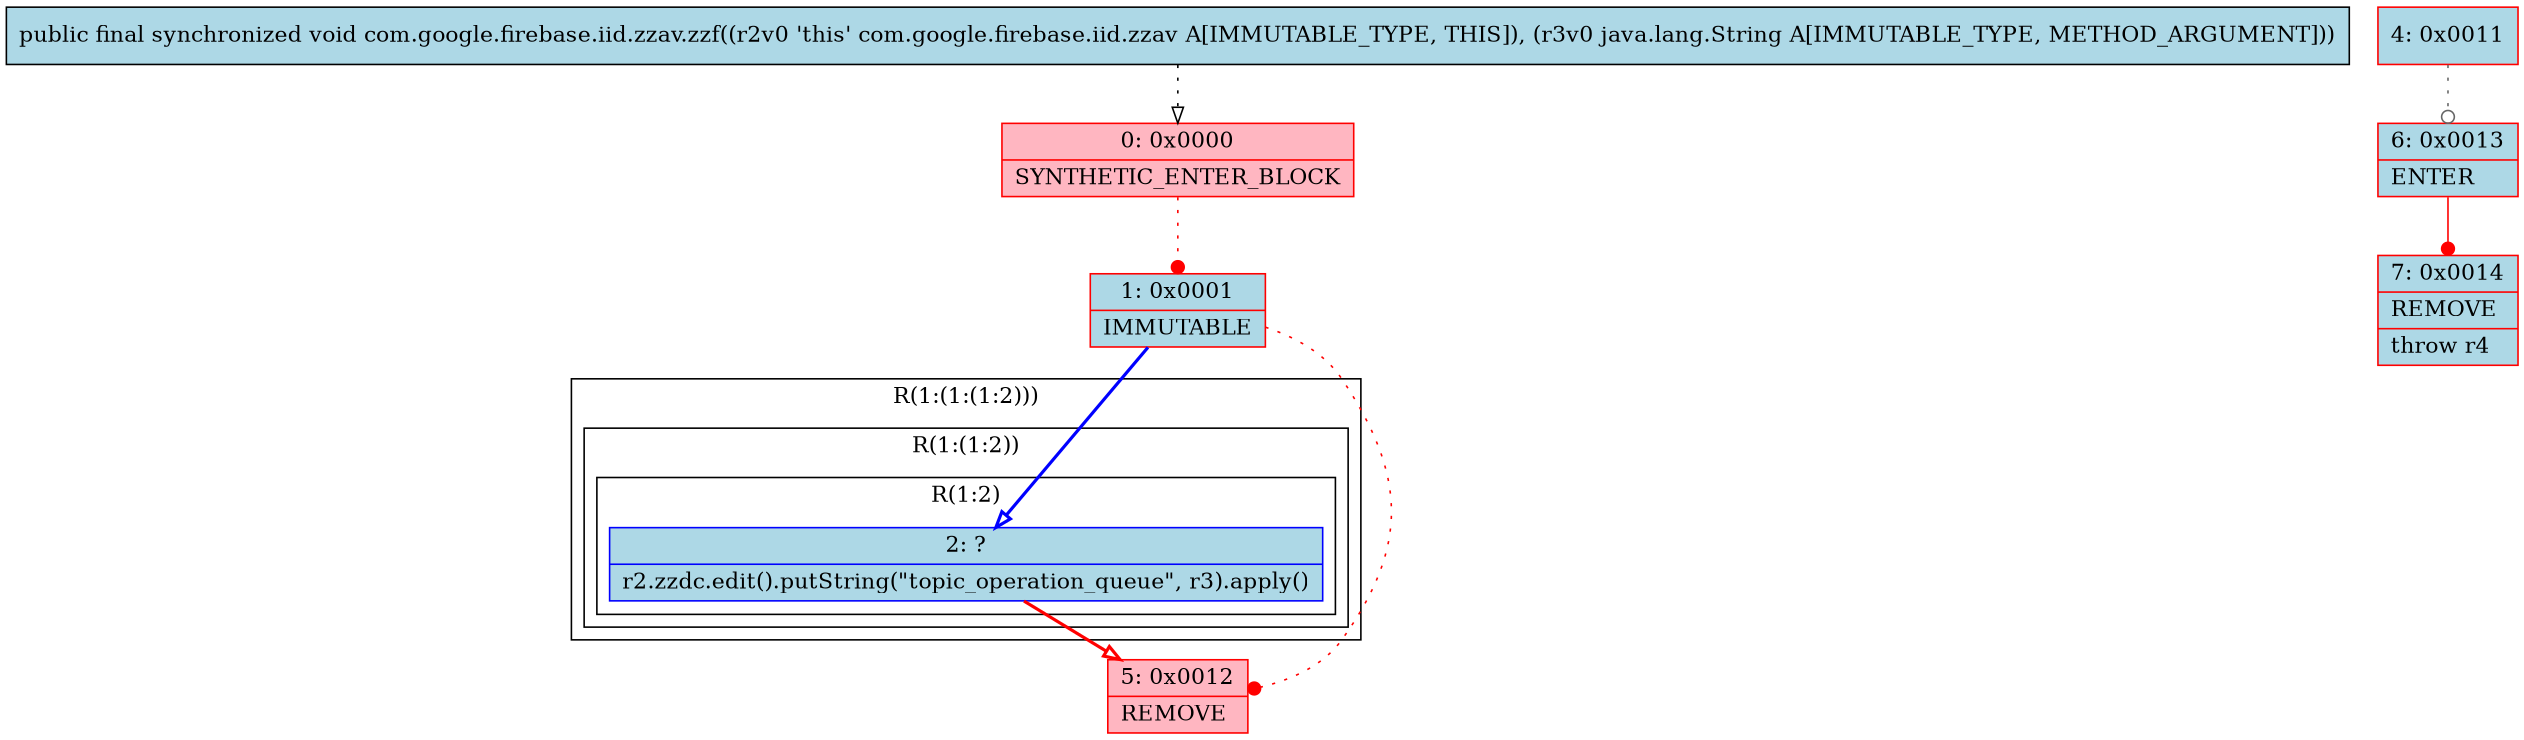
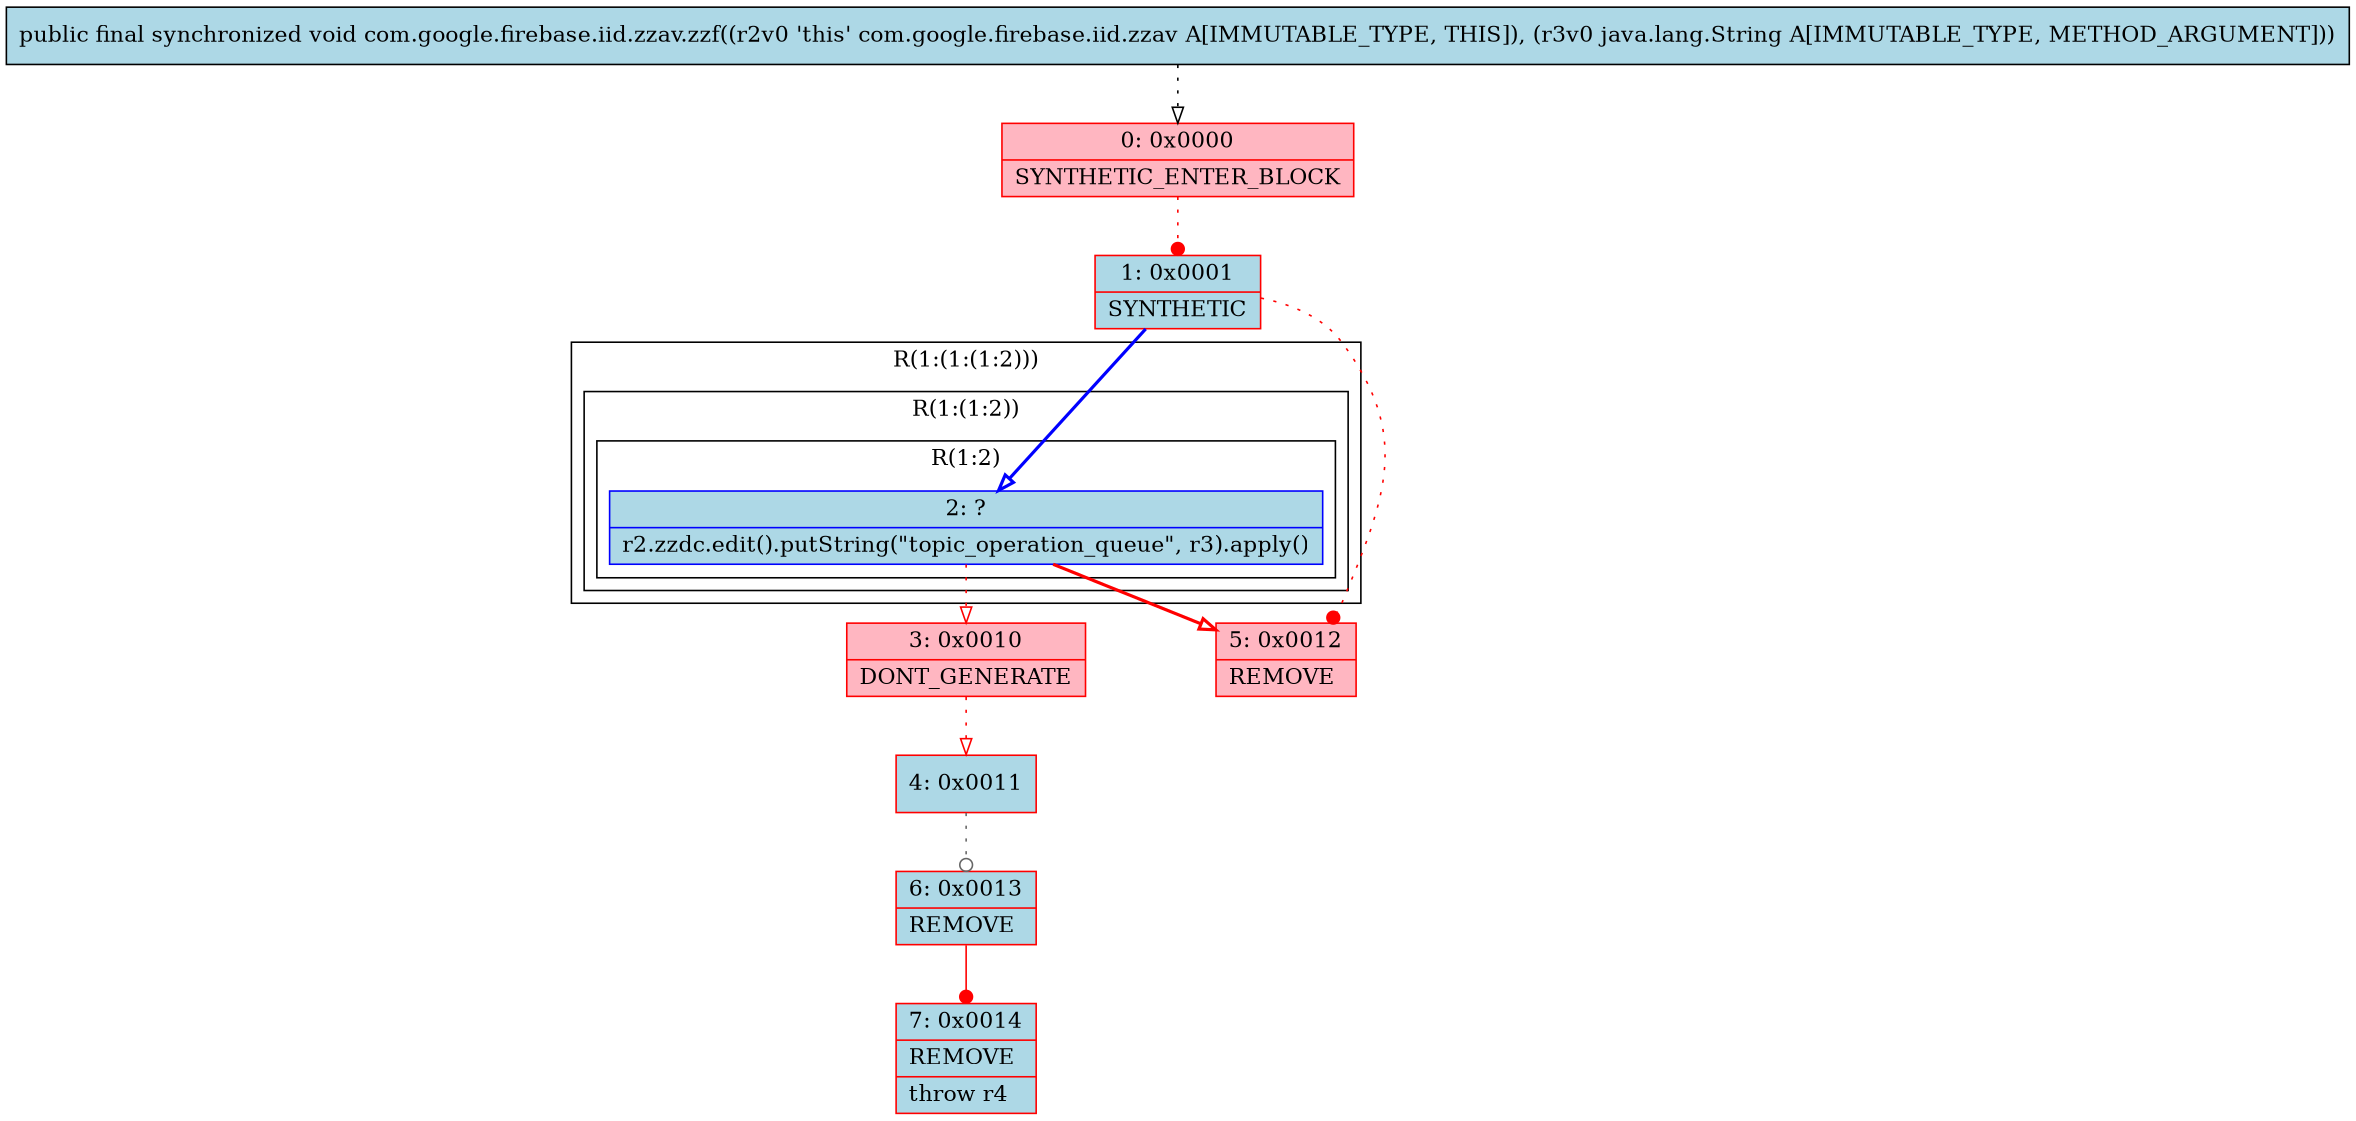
node "6: 0x0013": text "ENTER" -> "REMOVE"
node "1: 0x0001": text "IMMUTABLE" -> "SYNTHETIC"
node "3: 0x0010": added
